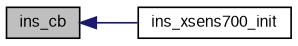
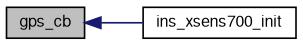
node "ins_cb": label "ins_cb" -> "gps_cb"
